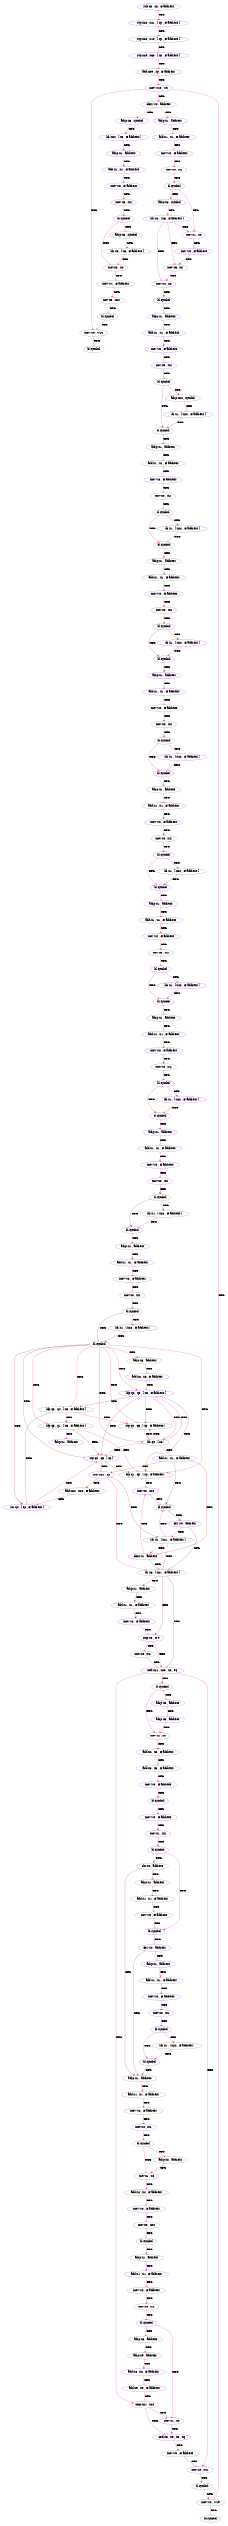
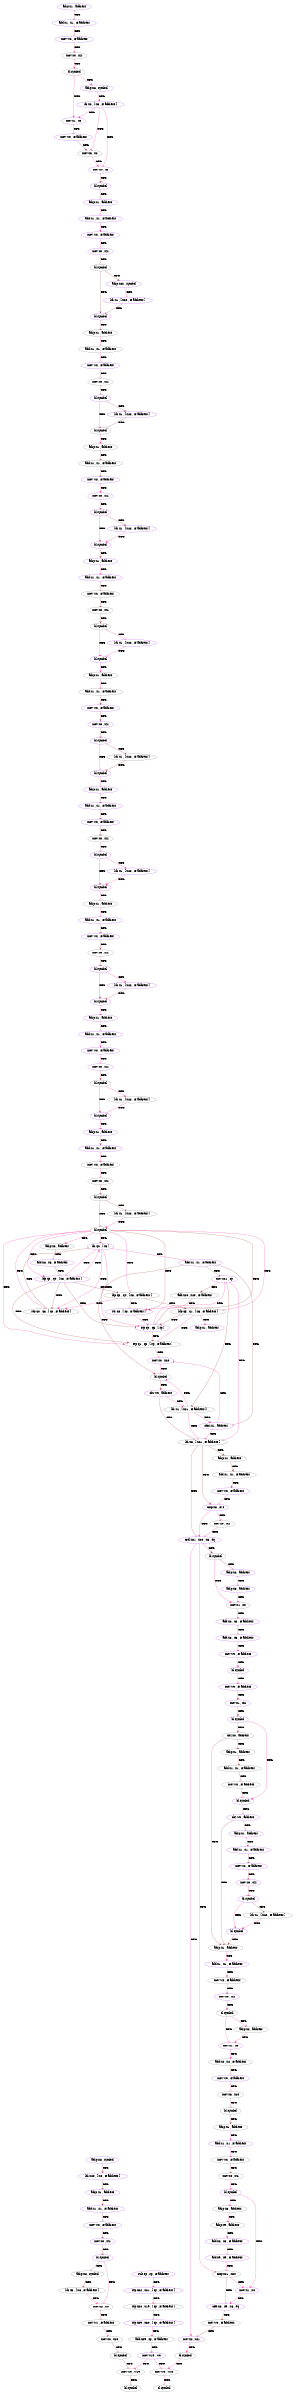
node "cbnz w0 , address": removed
